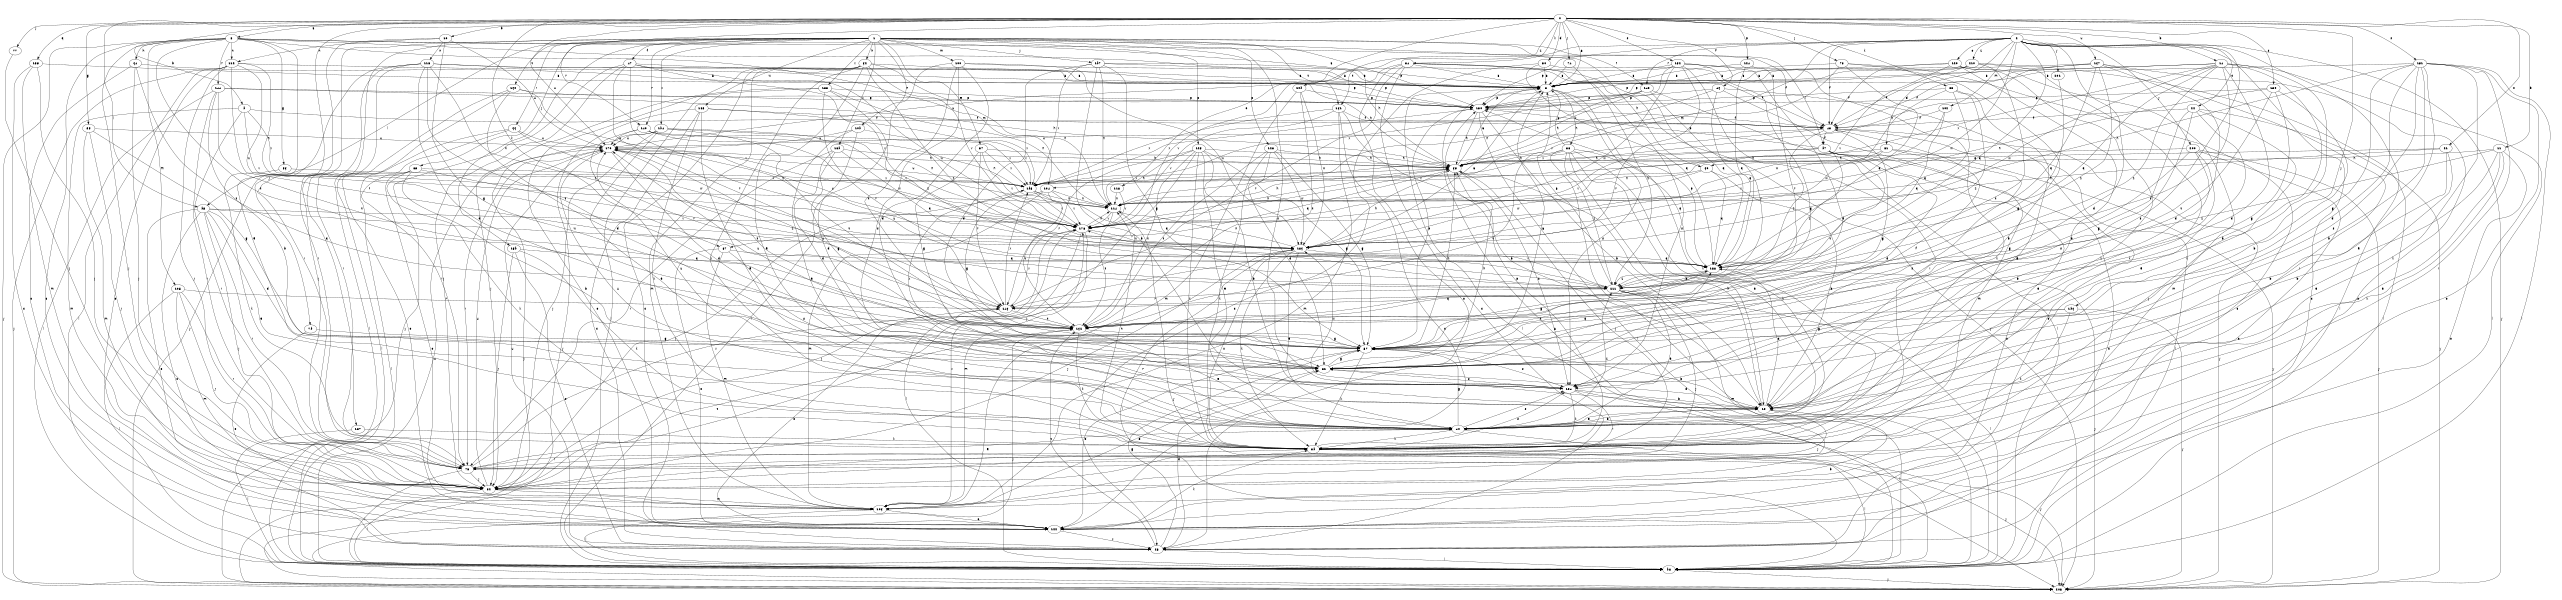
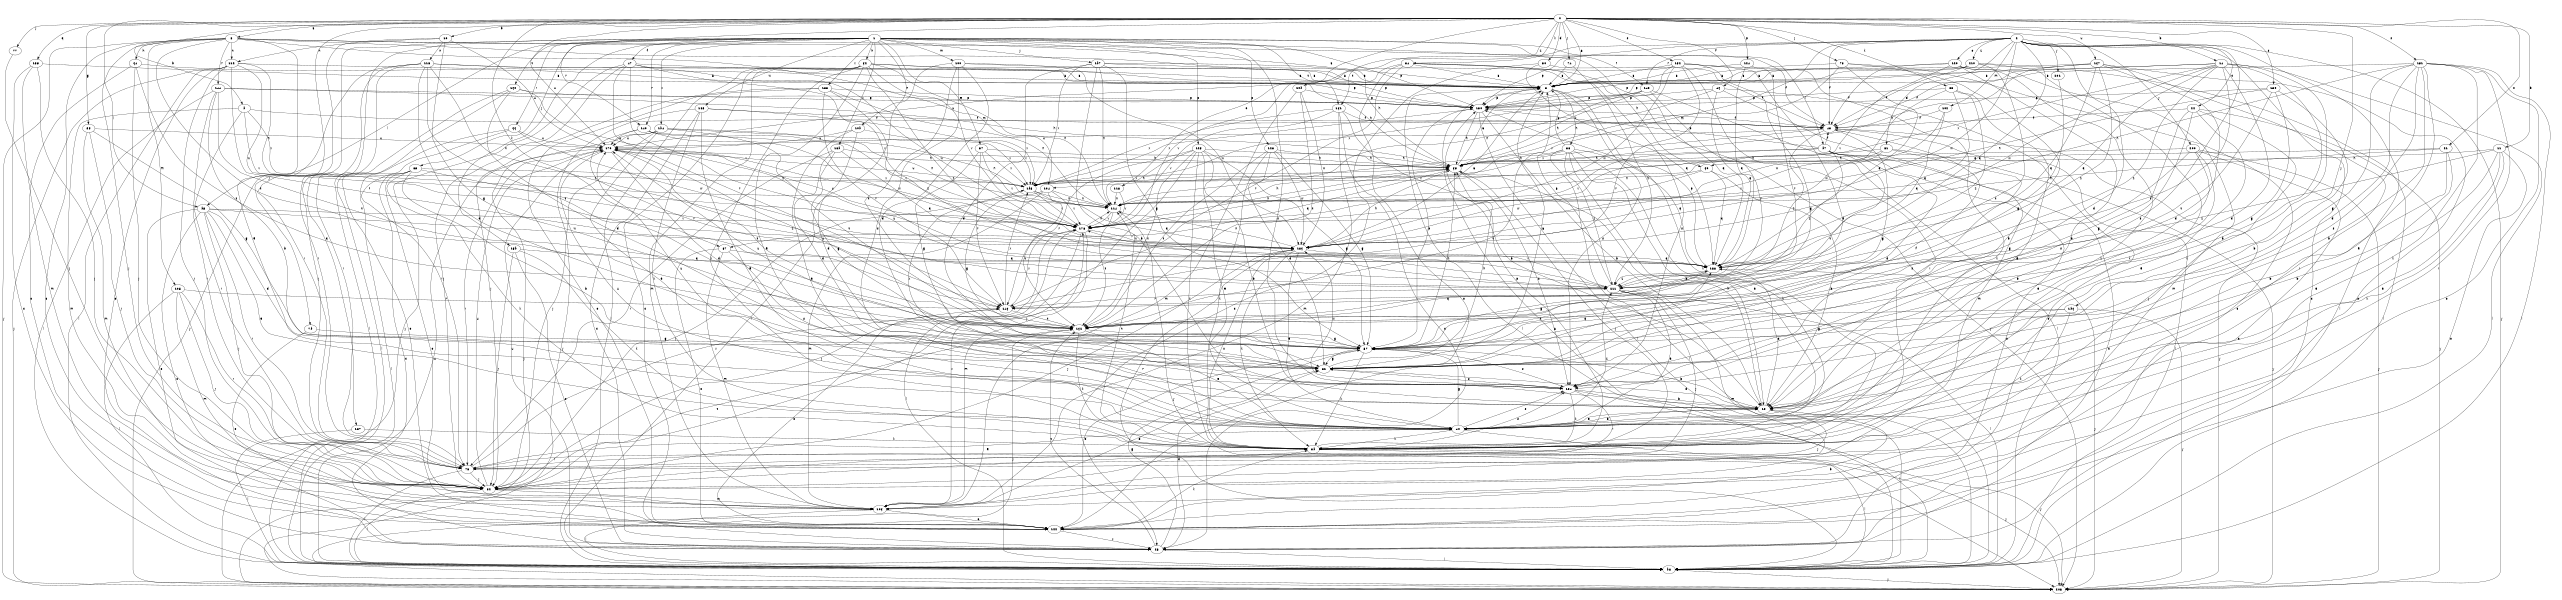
edge "30" -> "8": now "62" -> "8"
edge "48" -> "97": reversed
node "56": removed
edge "32" -> "57": reversed
edge "84" -> "23": now "85" -> "23"
